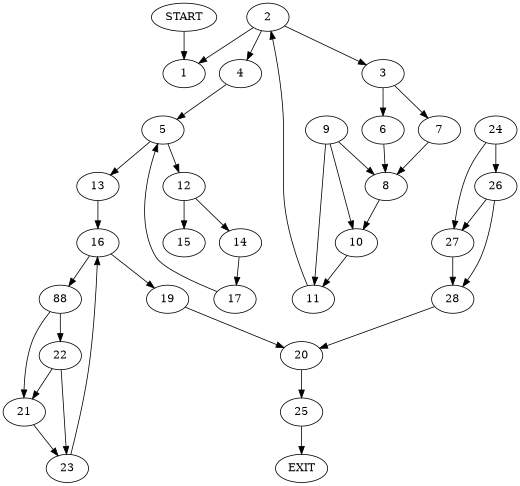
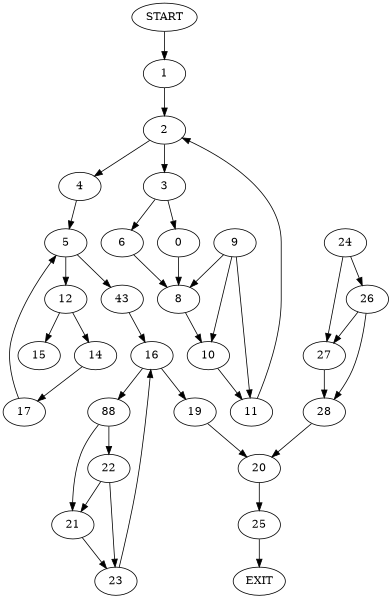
edge "2" -> "1": reversed
node "7": label "7" -> "0"
node "13": label "13" -> "43"
